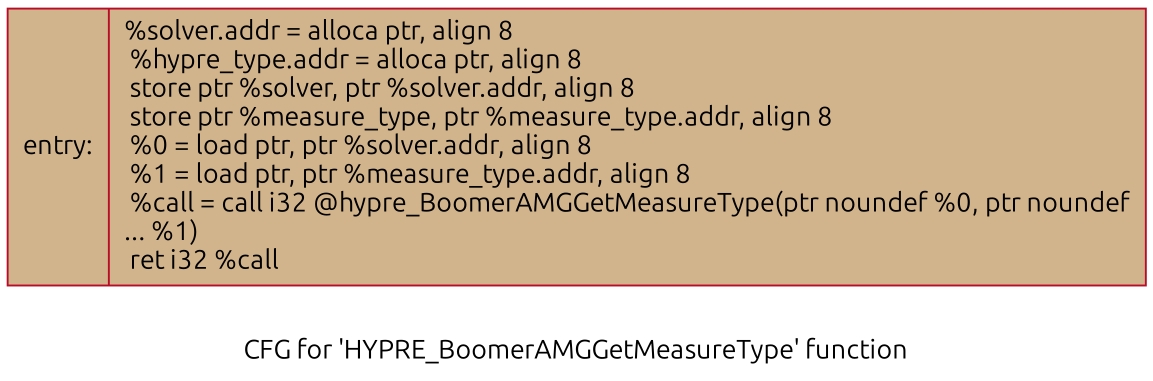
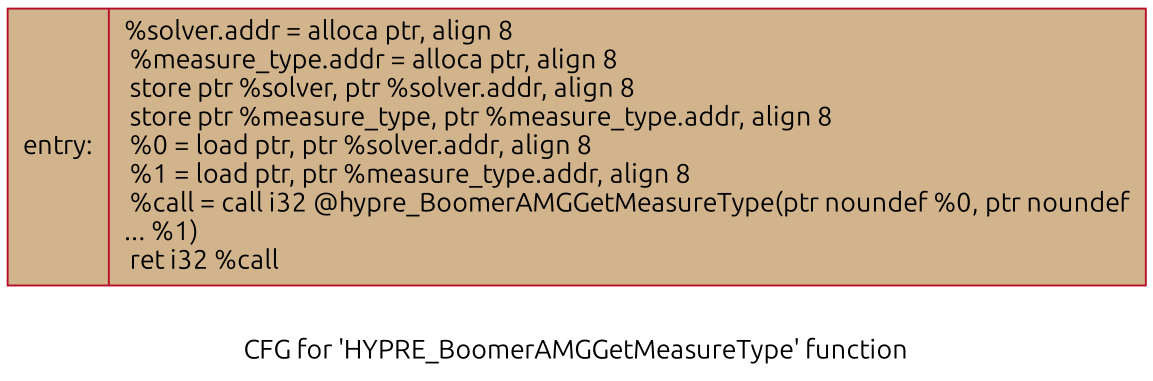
node "entry:": text "%hypre_type.addr = alloca ptr, align 8" -> "%measure_type.addr = alloca ptr, align 8"
